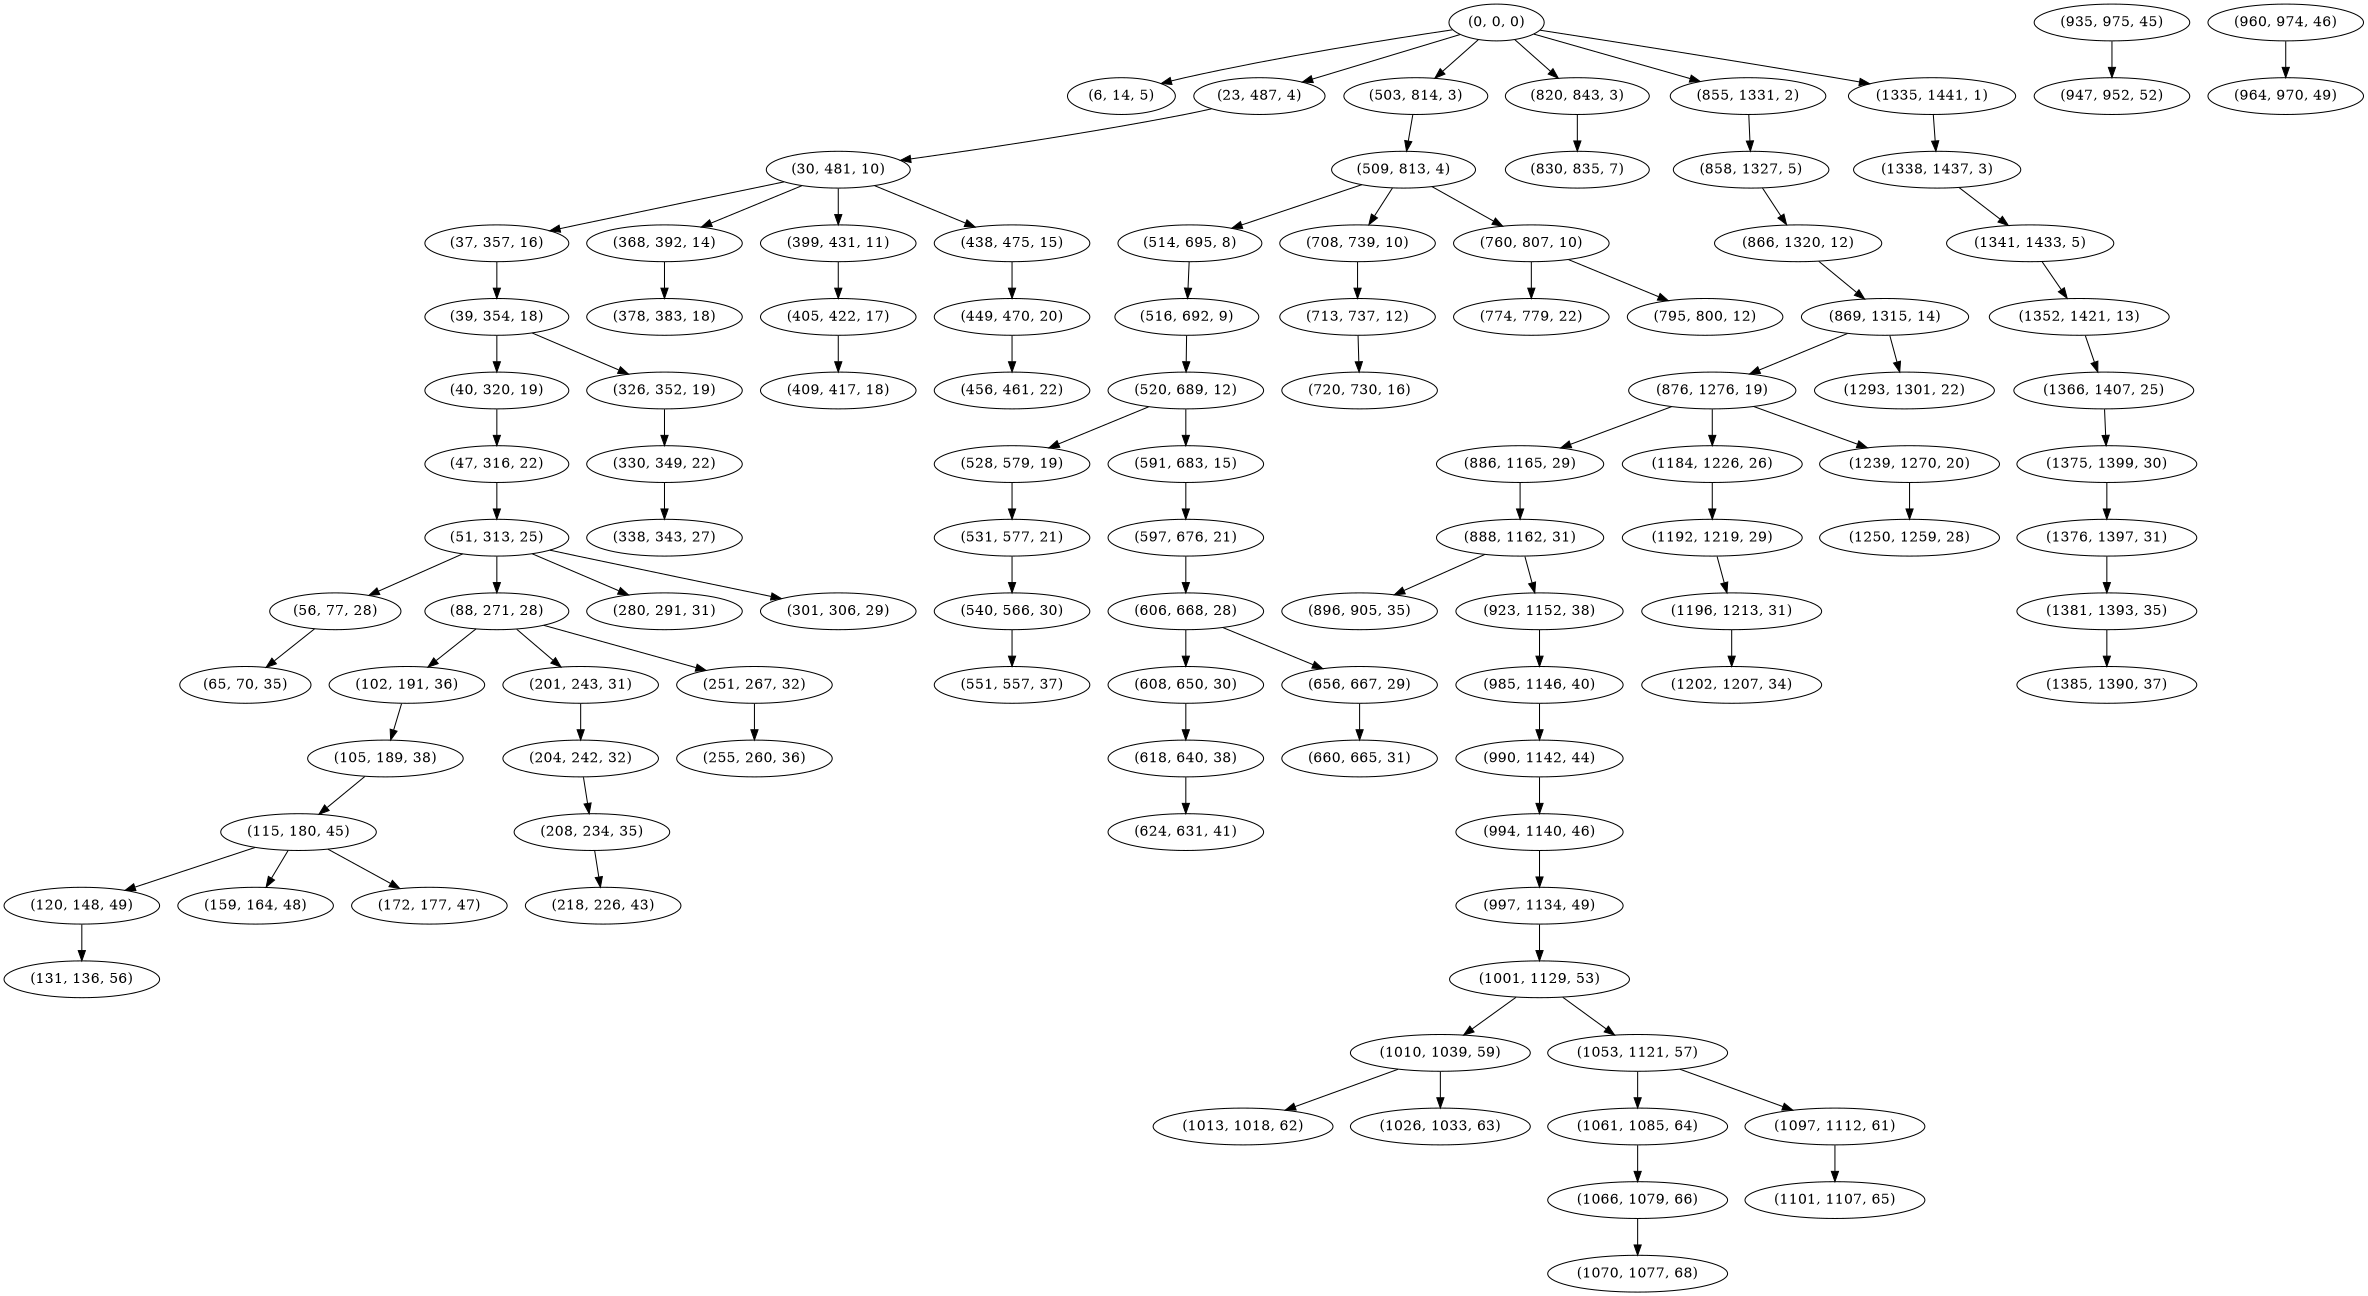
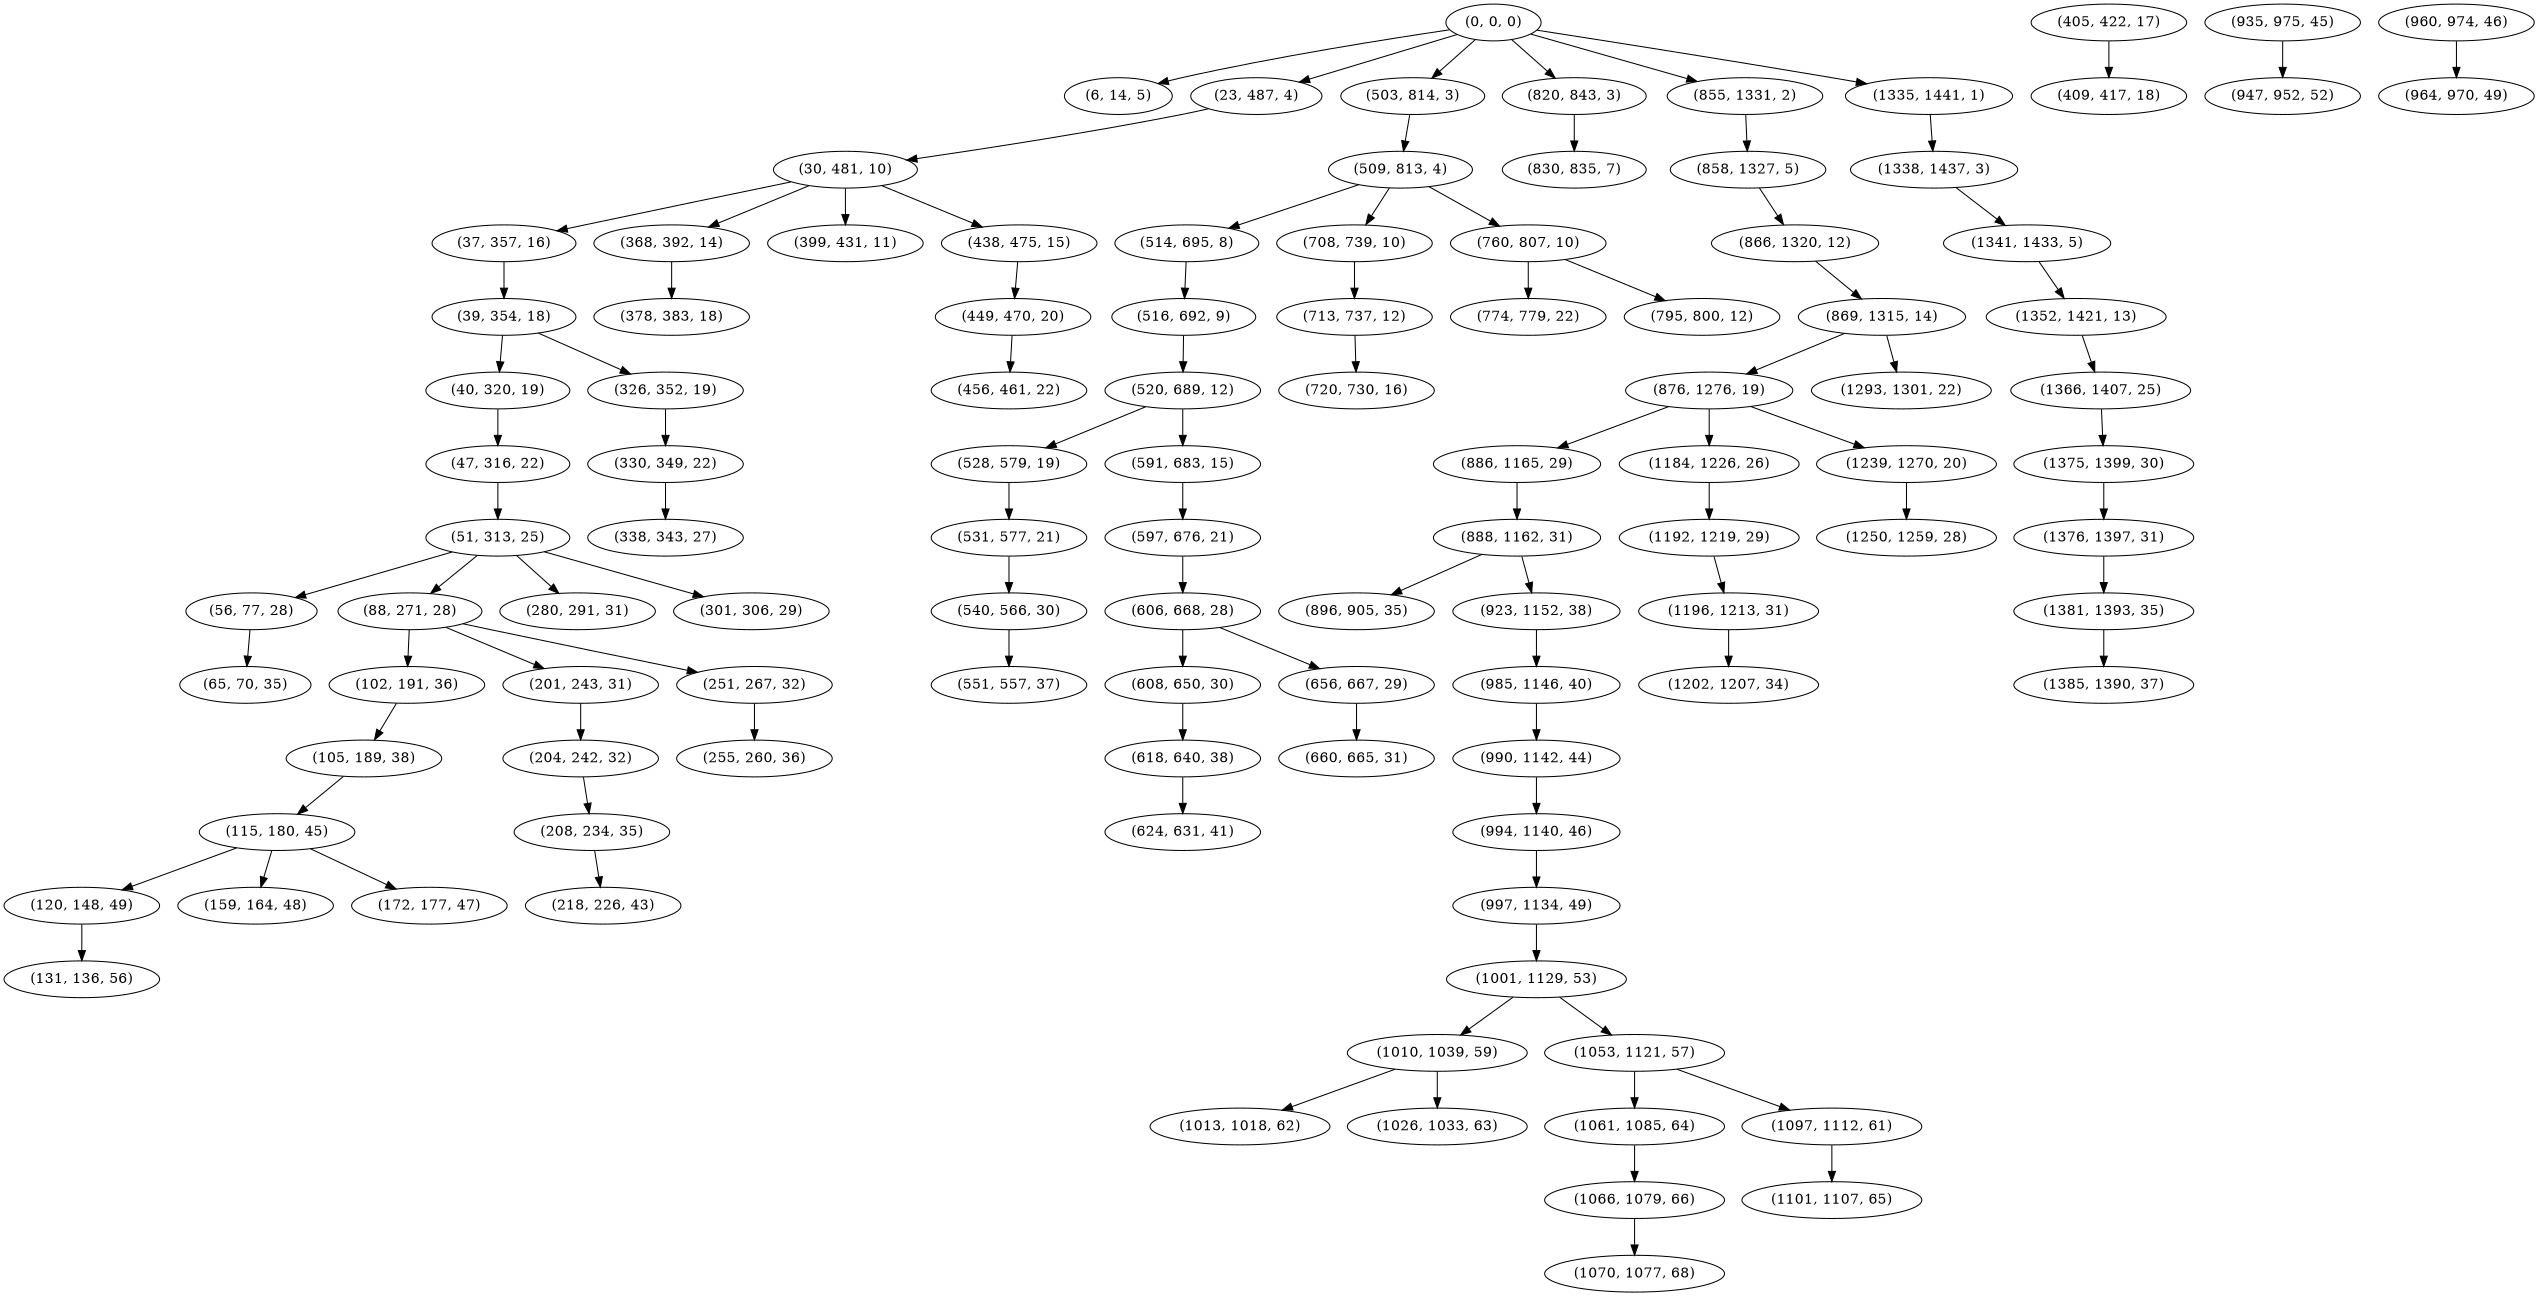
edge "(399, 431, 11)" -> "(405, 422, 17)": removed
